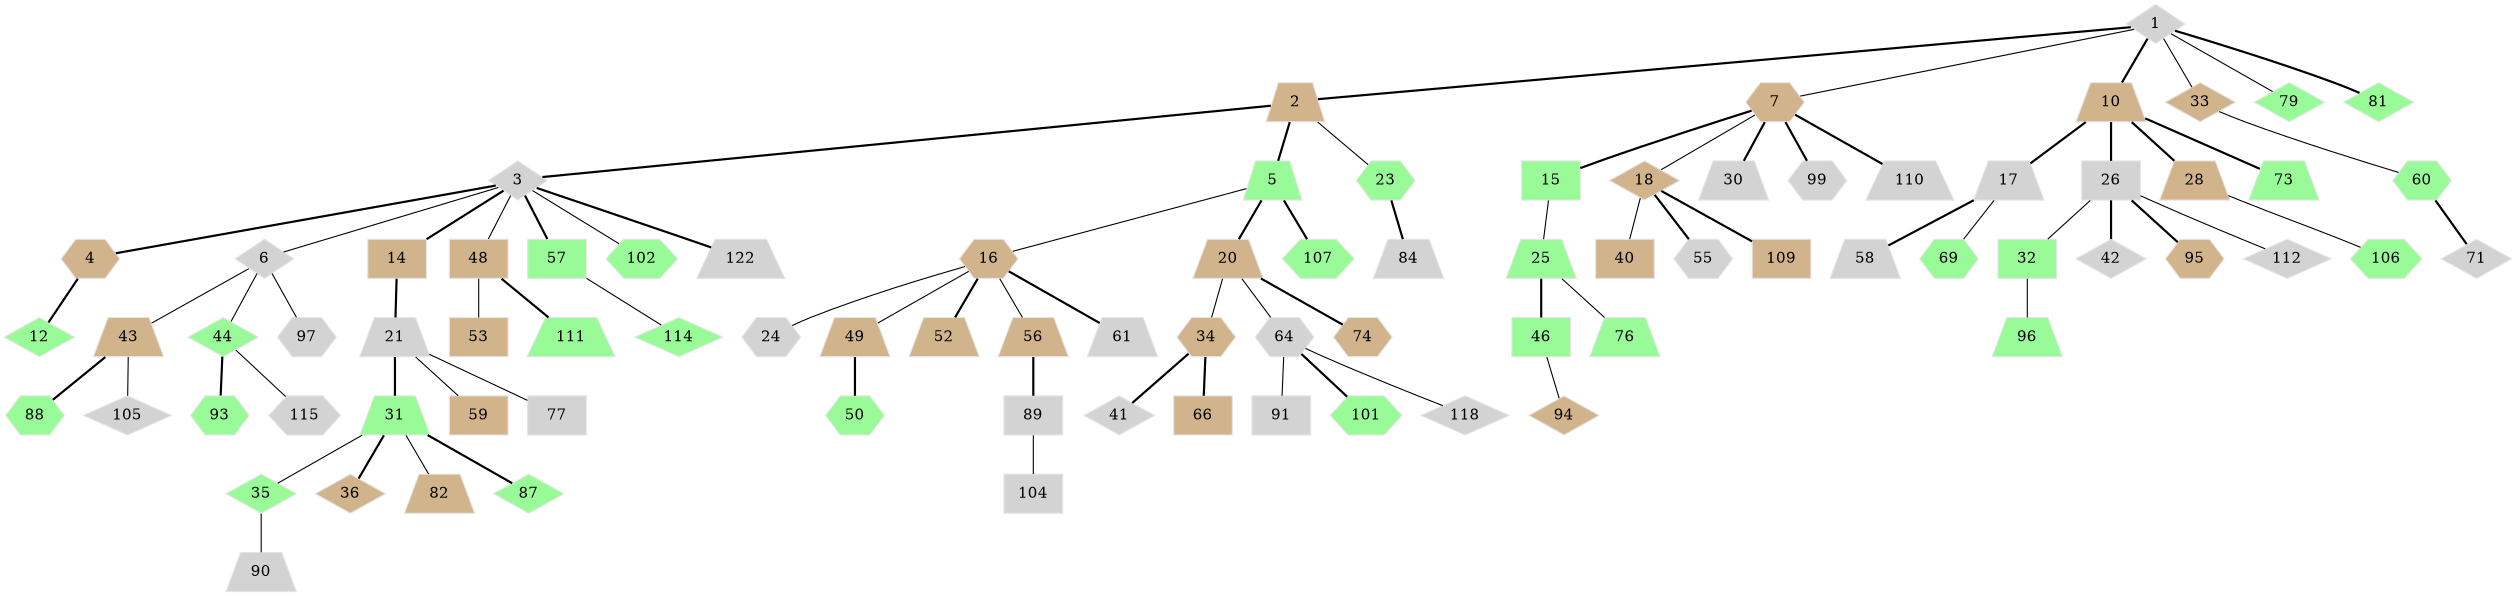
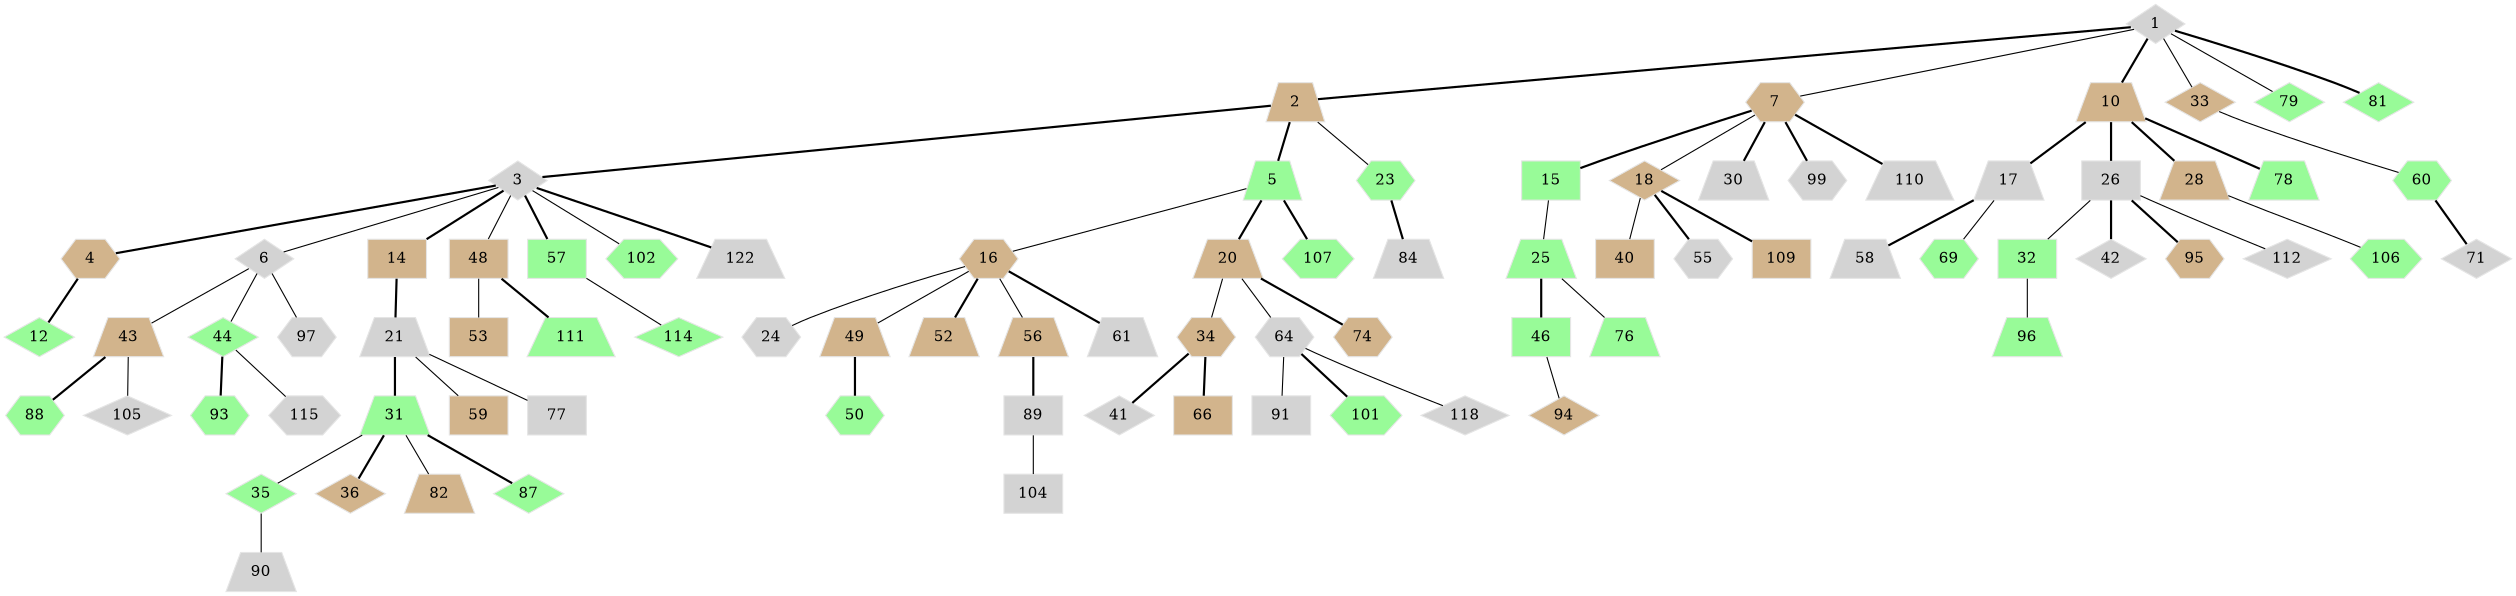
node "73": label "73" -> "78"
